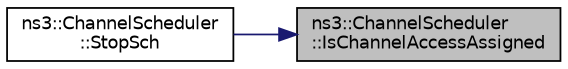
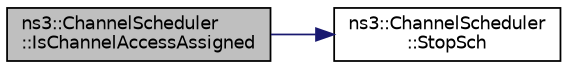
edge "ns3::ChannelScheduler ::StopSch" -> "ns3::ChannelScheduler ::IsChannelAccessAssigned": reversed
